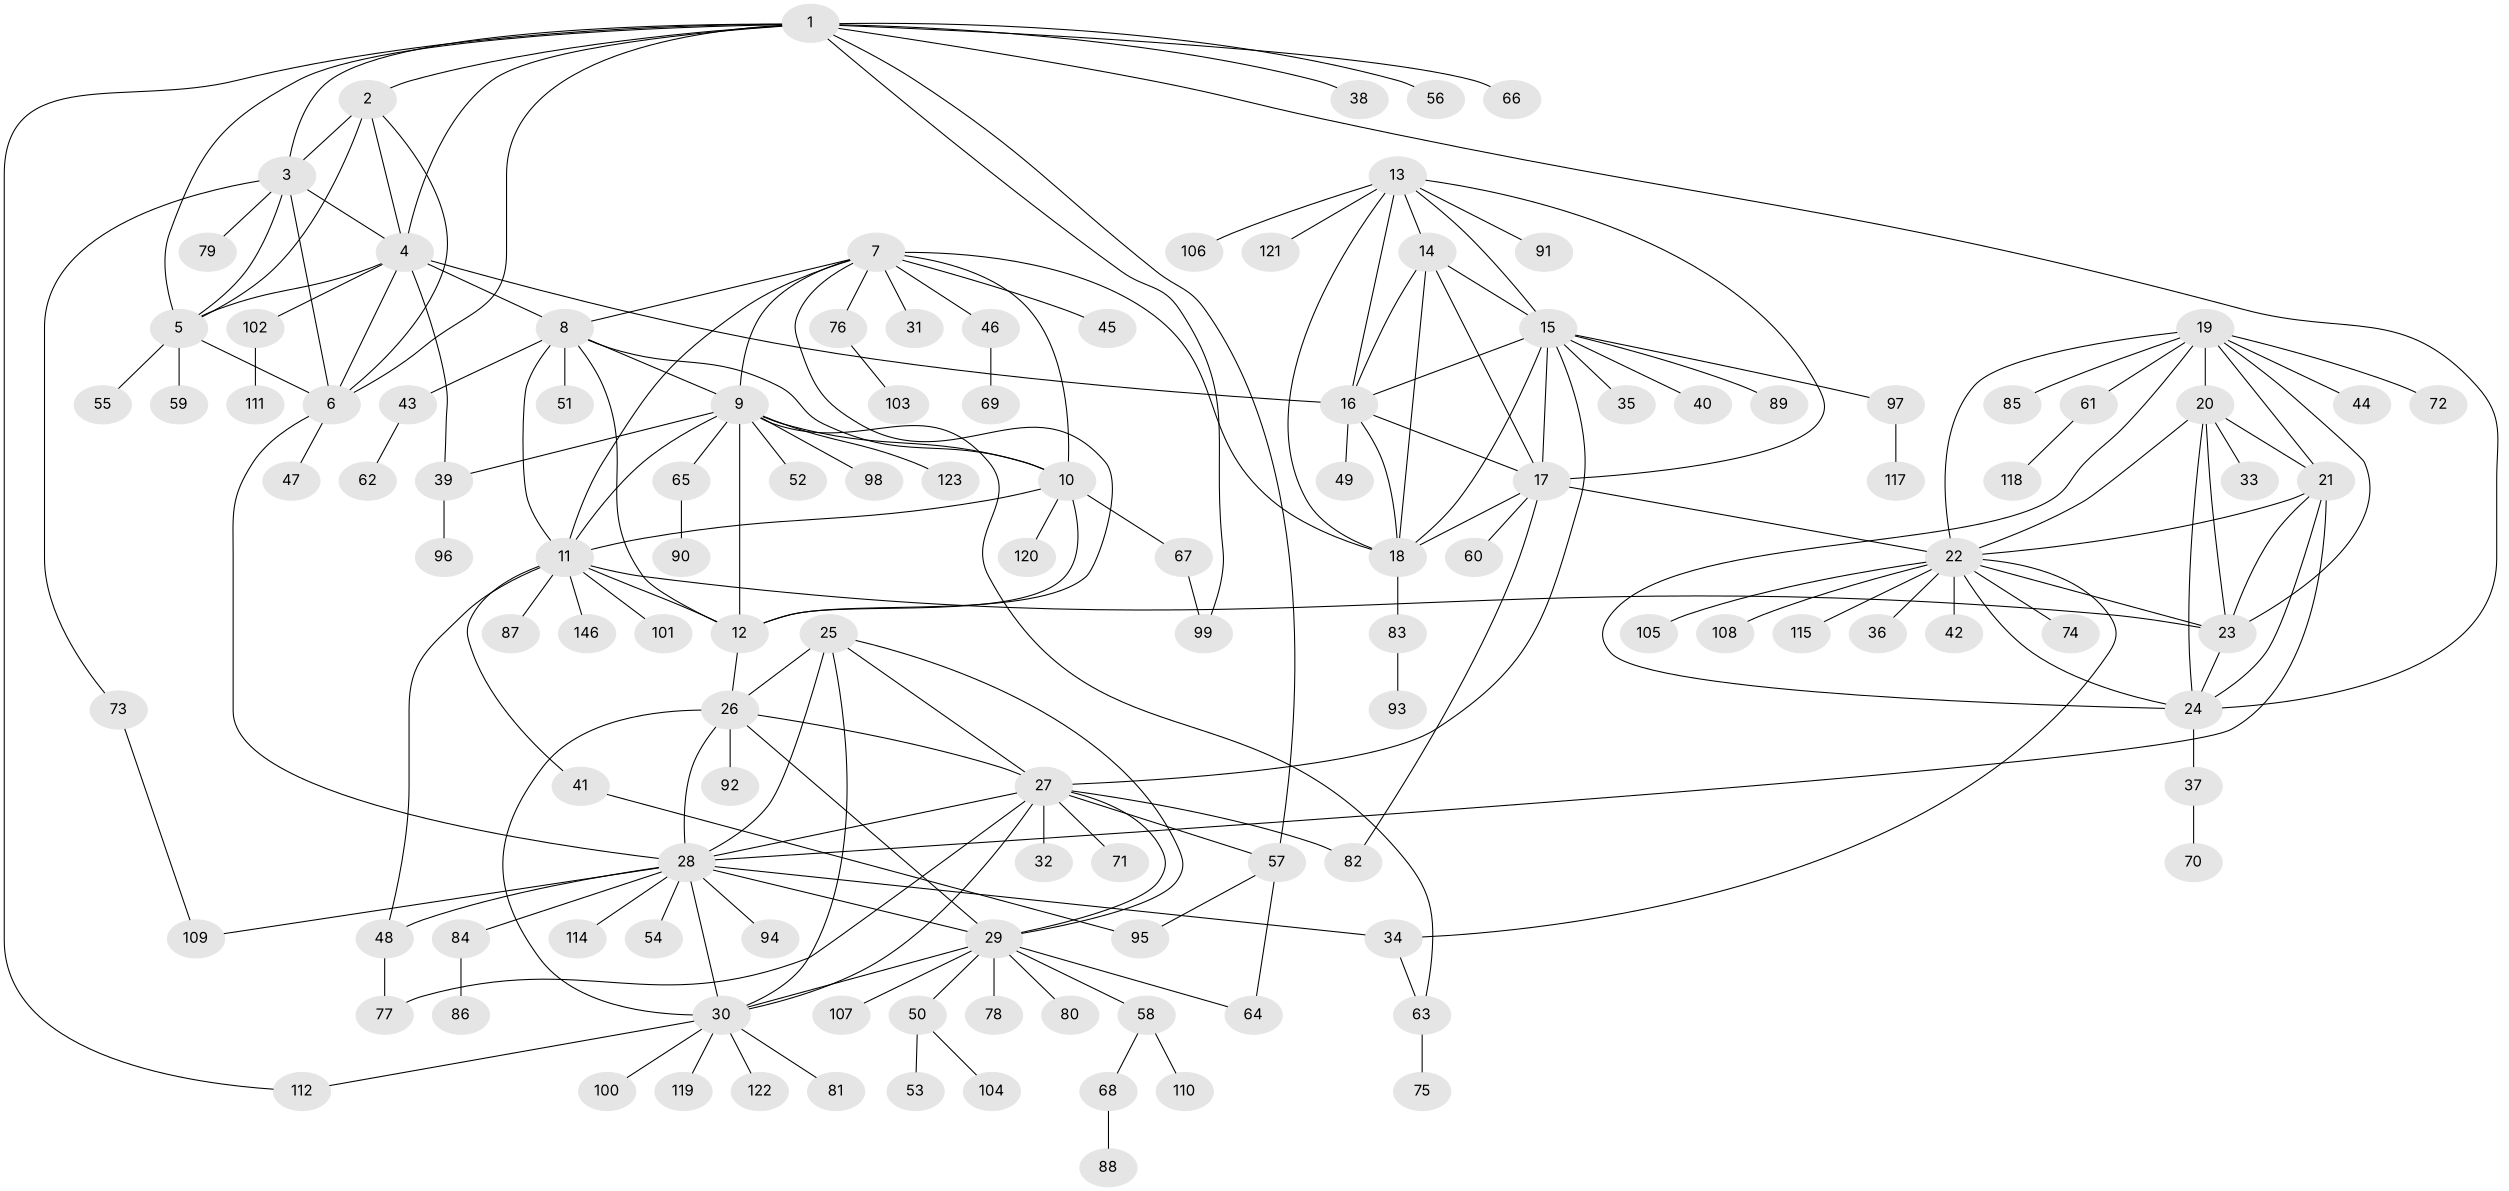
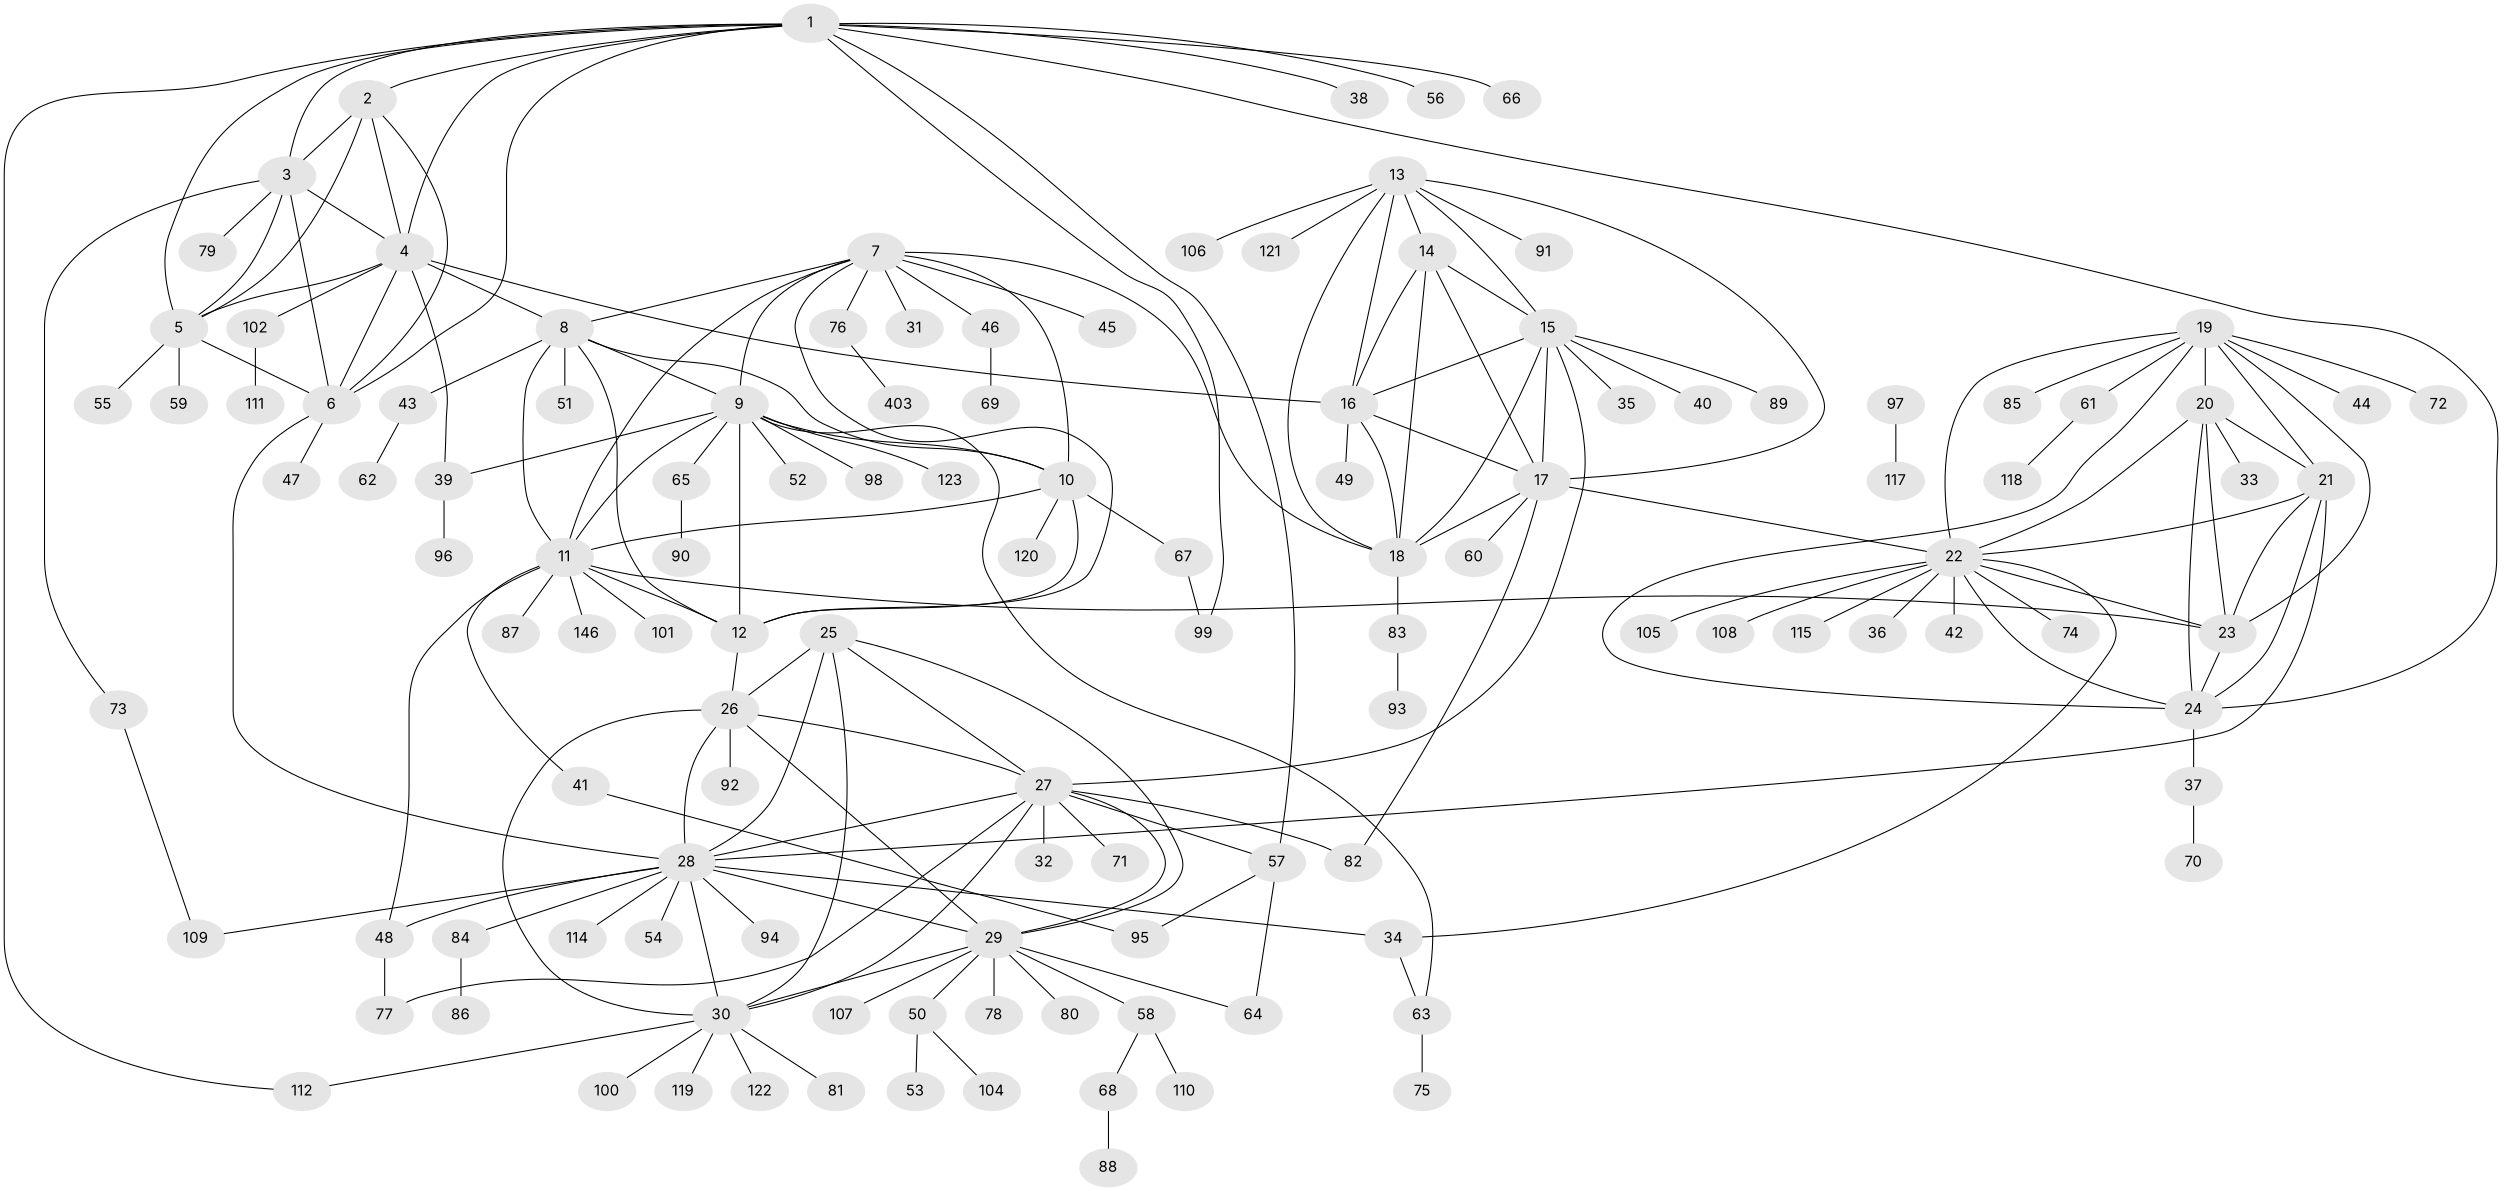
edge "15" -- "97": removed
node "103": label "103" -> "403"
